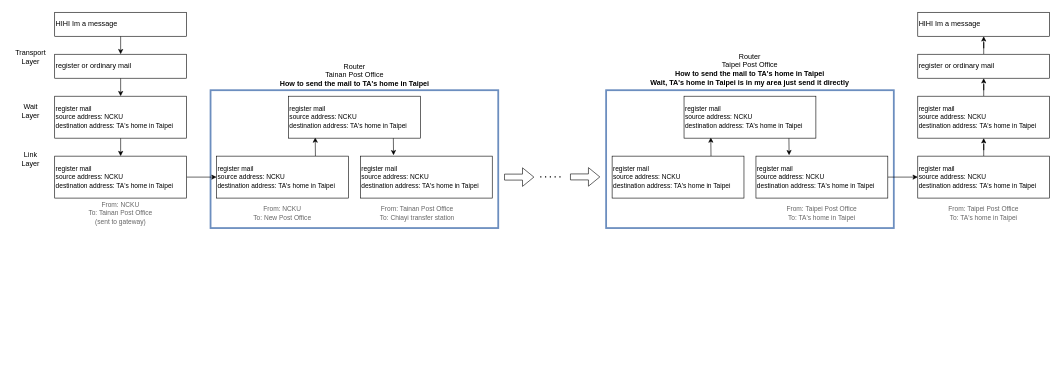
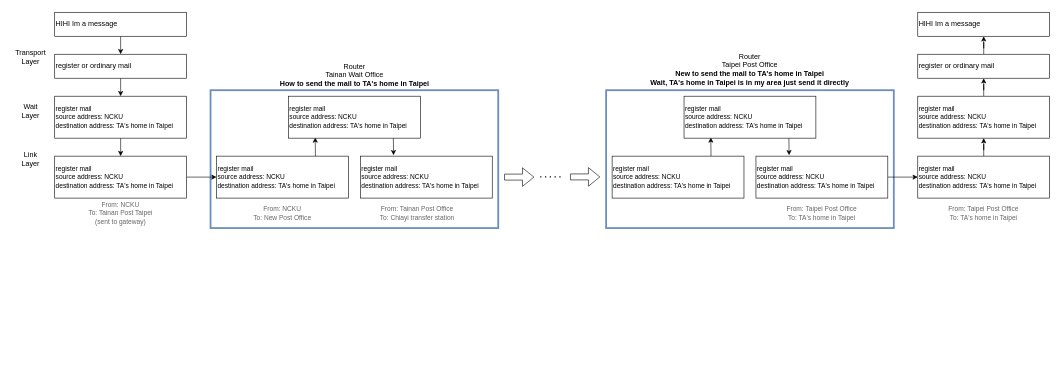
node "RouterTaipei Post OfficeHow to send the mail to TA's home in Taipei Wait, TA's home in Taipei is in my area just send it directly": label "RouterTaipei Post OfficeHow to send the mail to TA's home in Taipei Wait, TA's home in Taipei is in my area just send it directly" -> "RouterTaipei Post OfficeNew to send the mail to TA's home in Taipei Wait, TA's home in Taipei is in my area just send it directly"
node "Router Tainan Post Office How to send the mail to TA's home in Taipei": label "Router Tainan Post Office How to send the mail to TA's home in Taipei" -> "Router Tainan Wait Office How to send the mail to TA's home in Taipei"
node "From: NCKU To: Tainan Post Office(sent to gateway)": label "From: NCKU To: Tainan Post Office(sent to gateway)" -> "From: NCKU To: Tainan Post Taipei(sent to gateway)"
